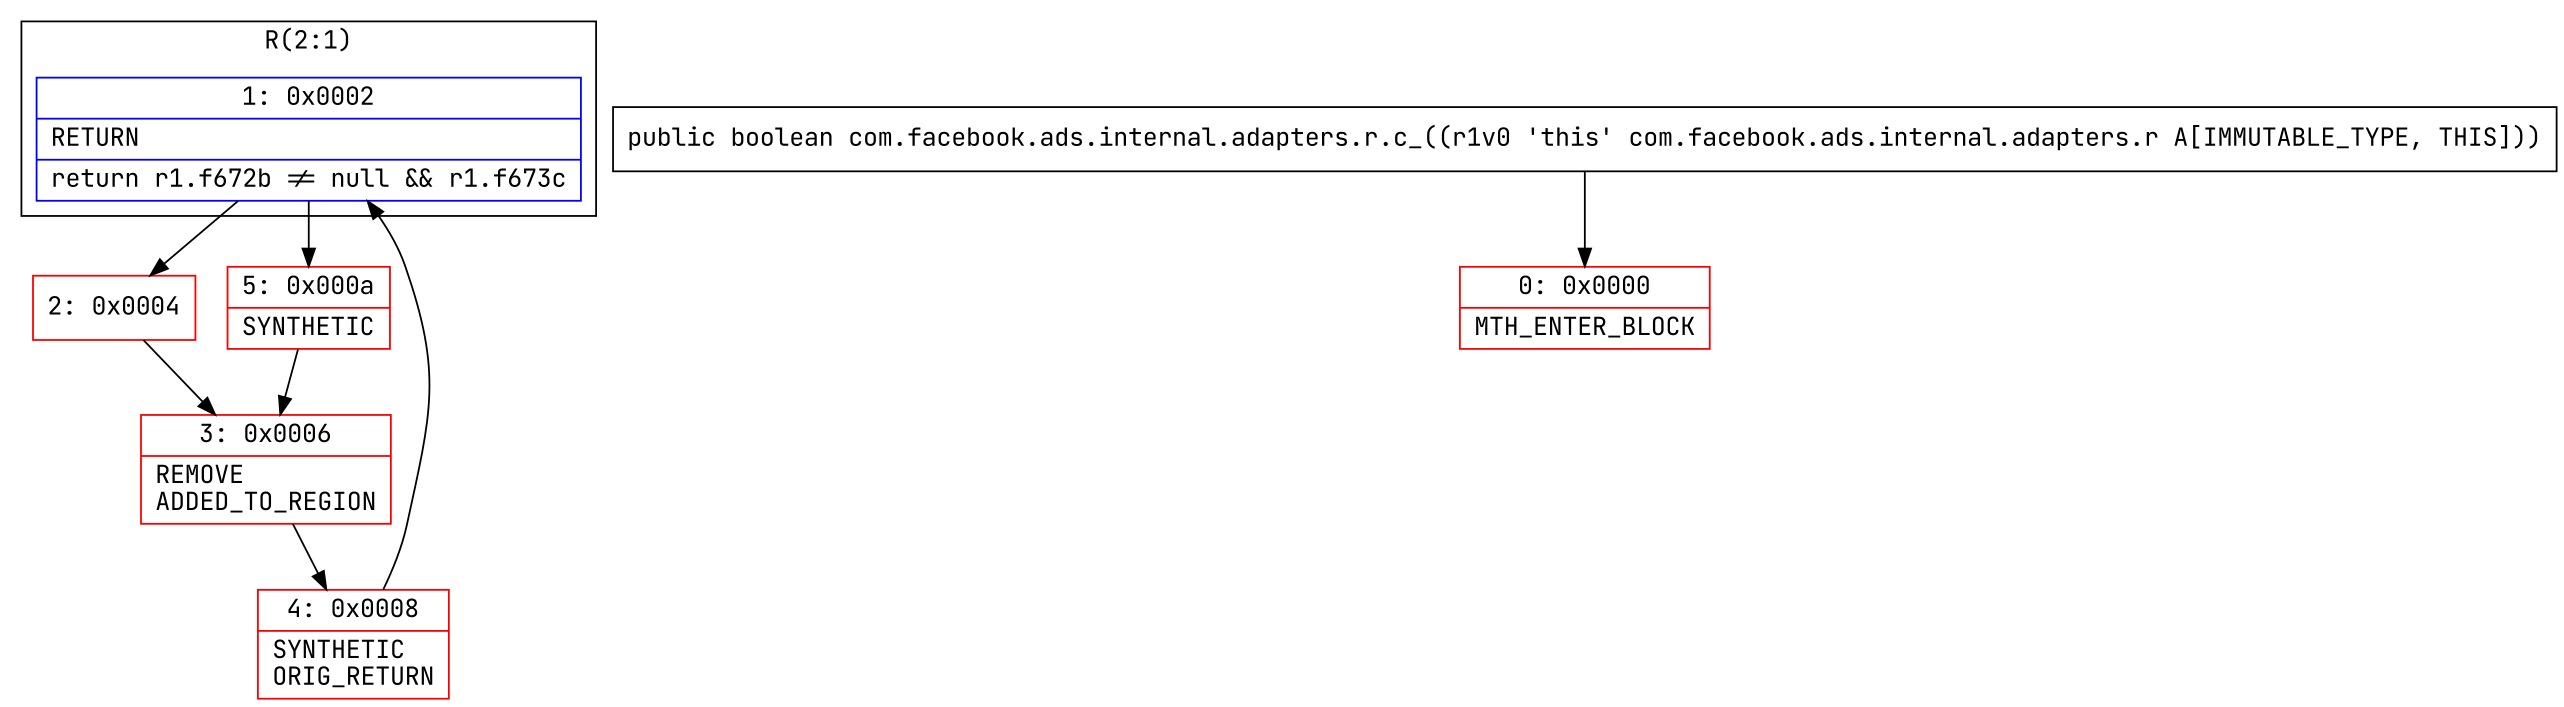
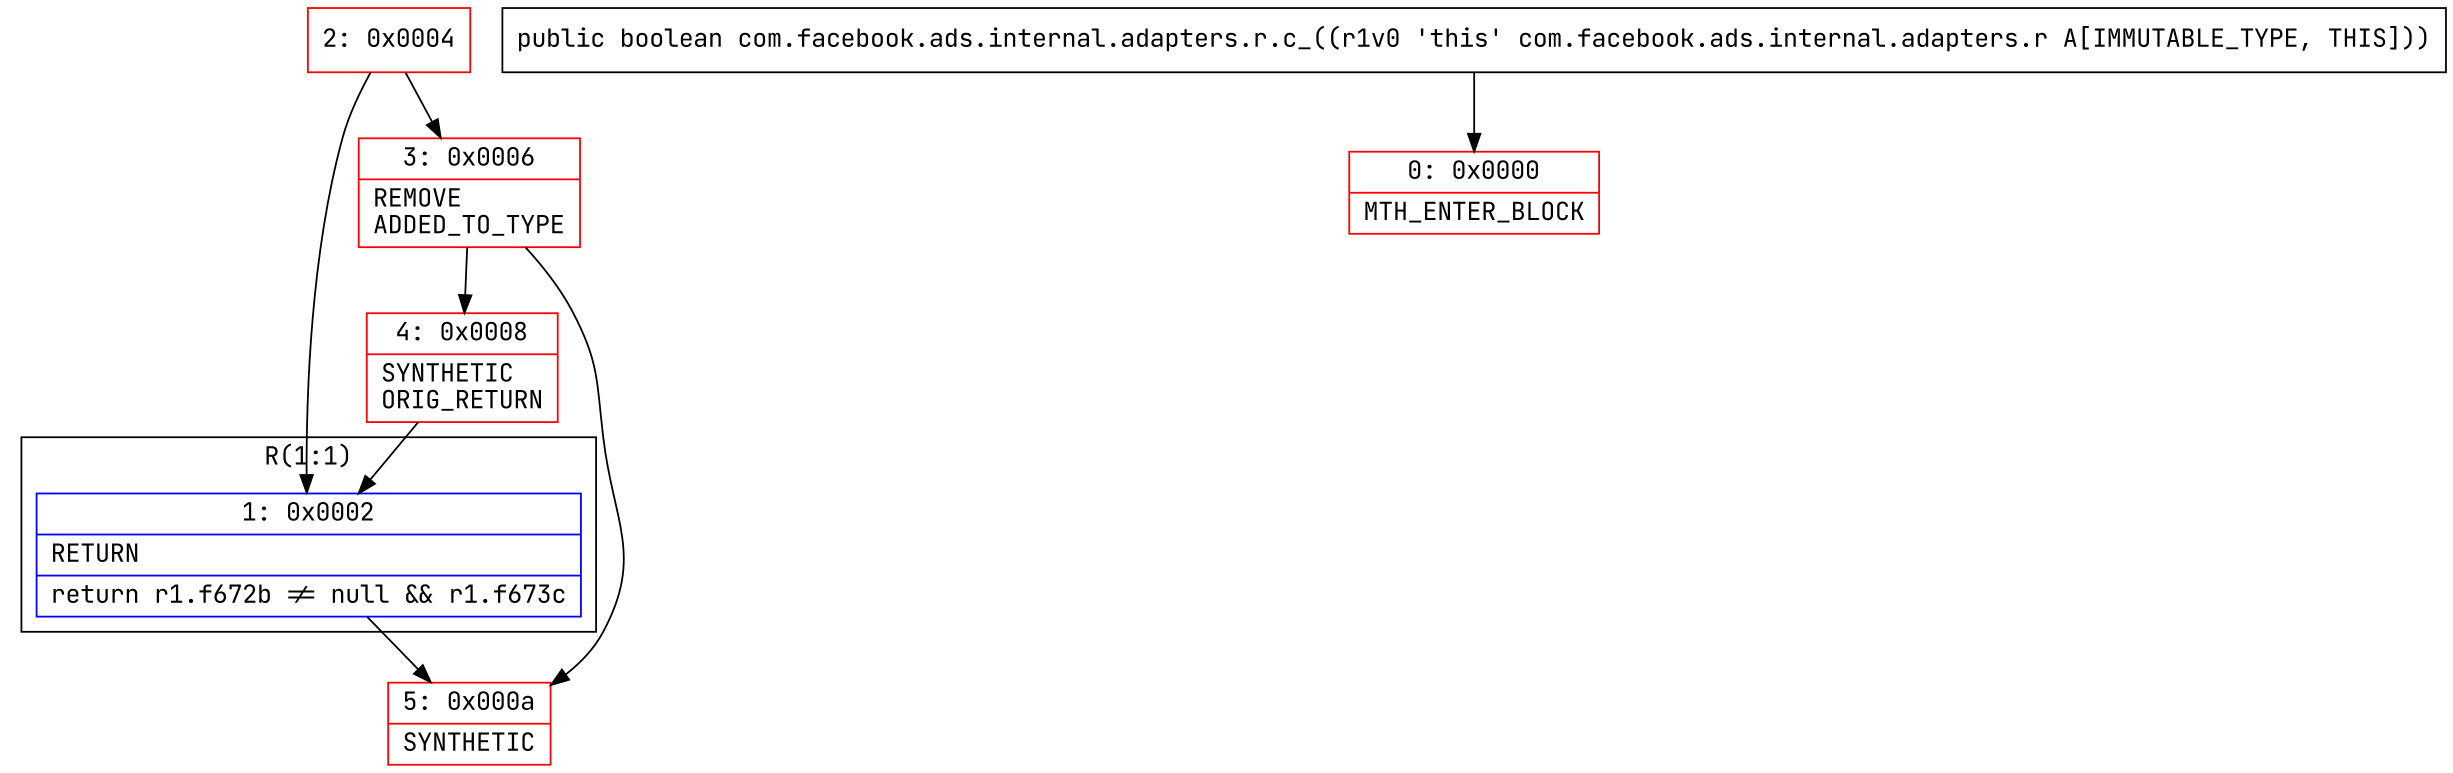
cluster "R(2:1)": label "R(2:1)" -> "R(1:1)"
edge "1: 0x0002" -> "2: 0x0004": reversed
edge "5: 0x000a" -> "3: 0x0006": reversed
node "3: 0x0006": text "ADDED_TO_REGION" -> "ADDED_TO_TYPE"
